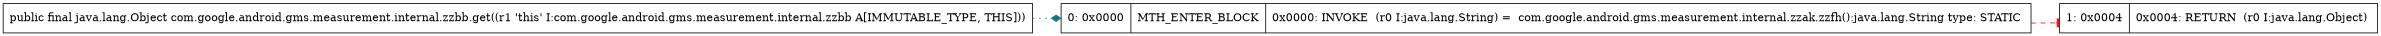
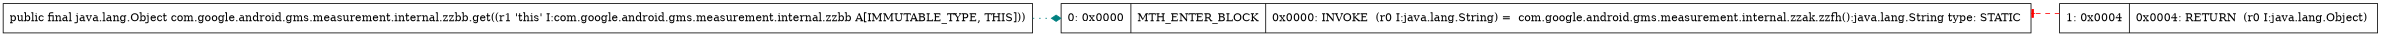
edge "0: 0x0000" -> "1: 0x0004": reversed
